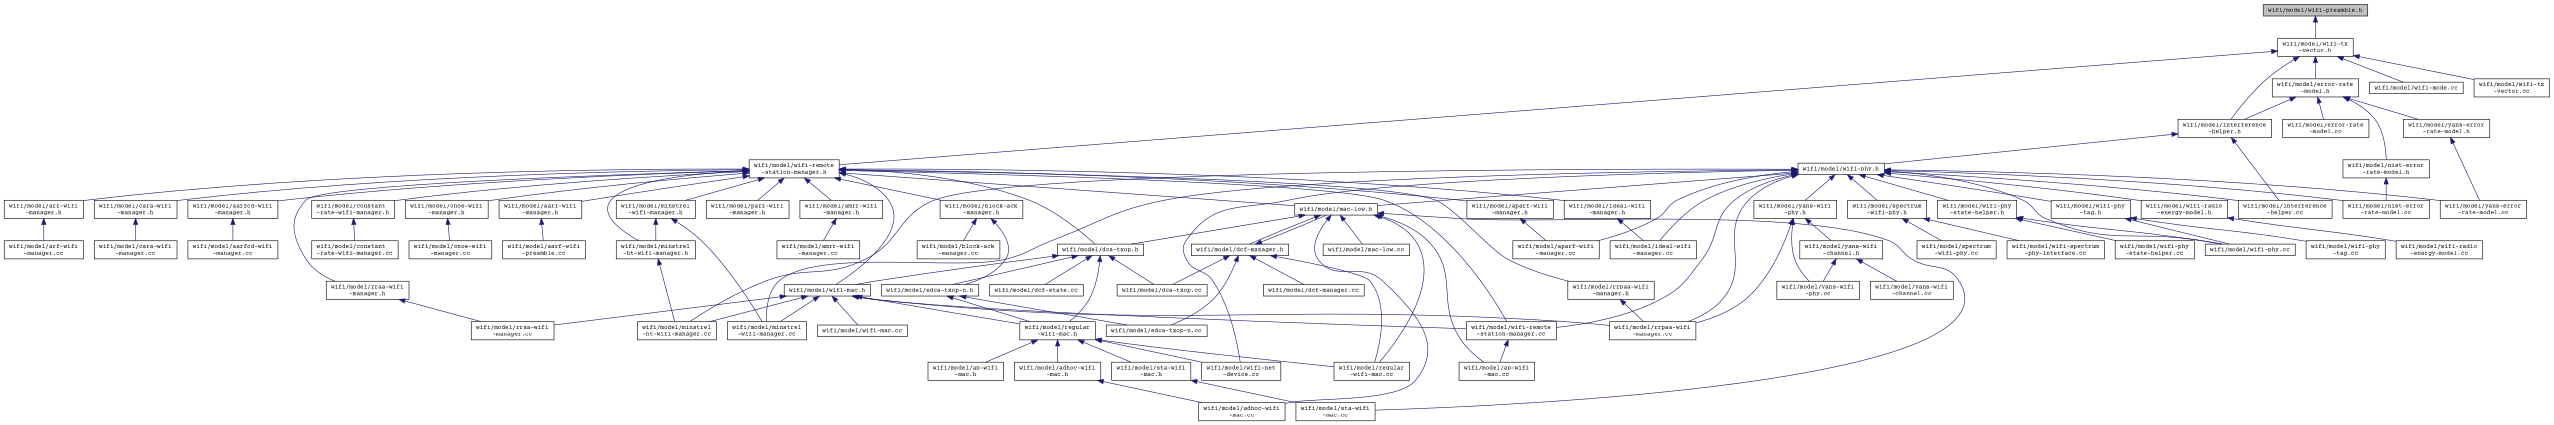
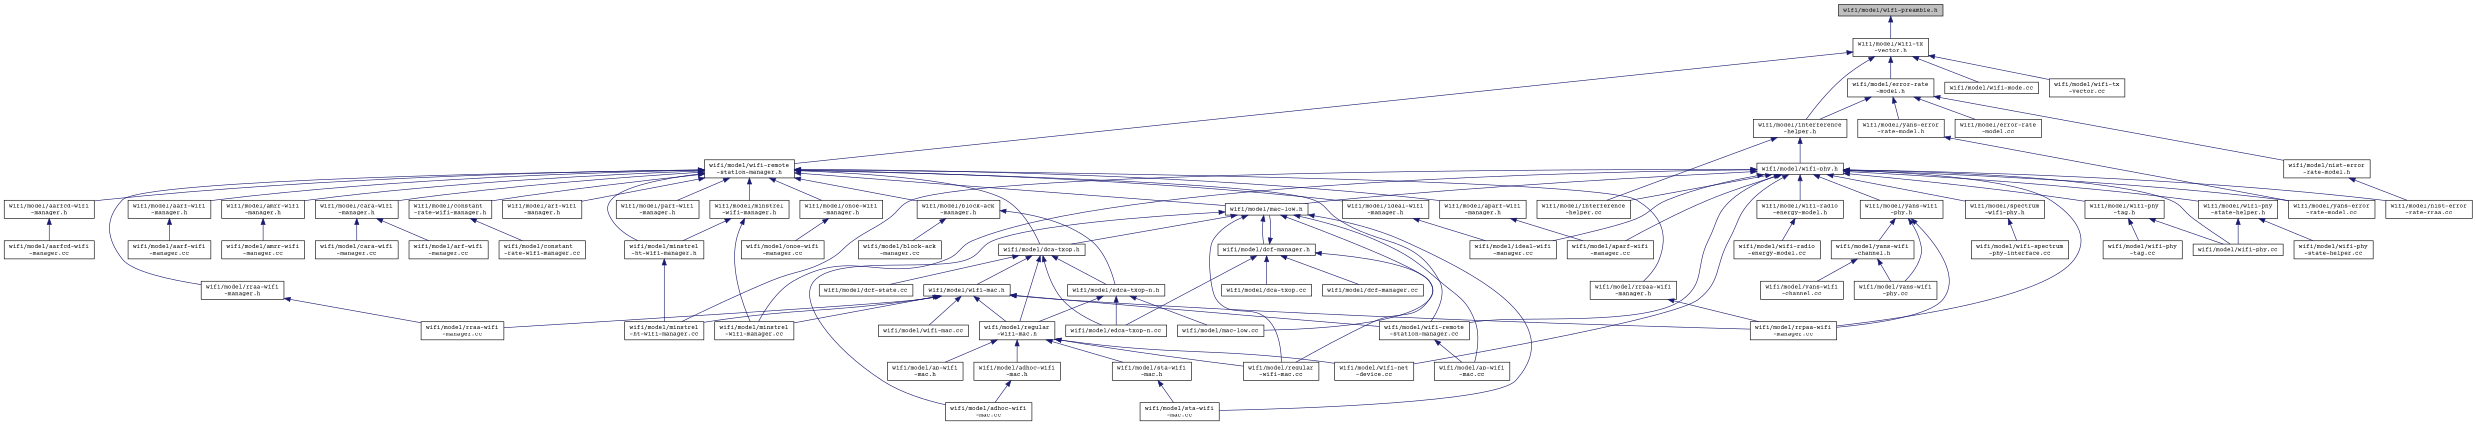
node "wifi/model/nist-error -rate-model.cc": label "wifi/model/nist-error -rate-model.cc" -> "wifi/model/nist-error -rate-rraa.cc"
edge "wifi/model/wifi-mac.h" -> "wifi/model/wifi-remote -station-manager.h": removed
edge "wifi/model/arf-wifi -manager.cc" -> "wifi/model/arf-wifi -manager.h": now "wifi/model/arf-wifi -manager.cc" -> "wifi/model/cara-wifi -manager.h"
node "wifi/model/aarf-wifi -preamble.cc": label "wifi/model/aarf-wifi -preamble.cc" -> "wifi/model/aarf-wifi -manager.cc"
node "wifi/model/spectrum -wifi-phy.cc": removed
edge "wifi/model/dca-txop.cc" -> "wifi/model/dca-txop.h": now "wifi/model/edca-txop-n.cc" -> "wifi/model/dca-txop.h"
edge "wifi/model/mac-low.cc" -> "wifi/model/edca-txop-n.h": added
